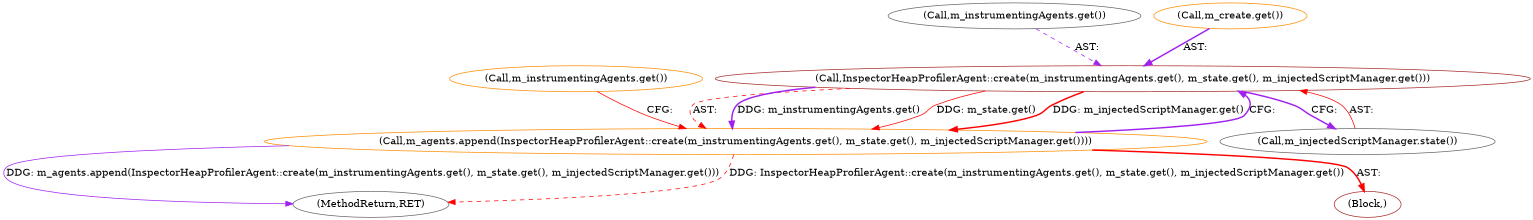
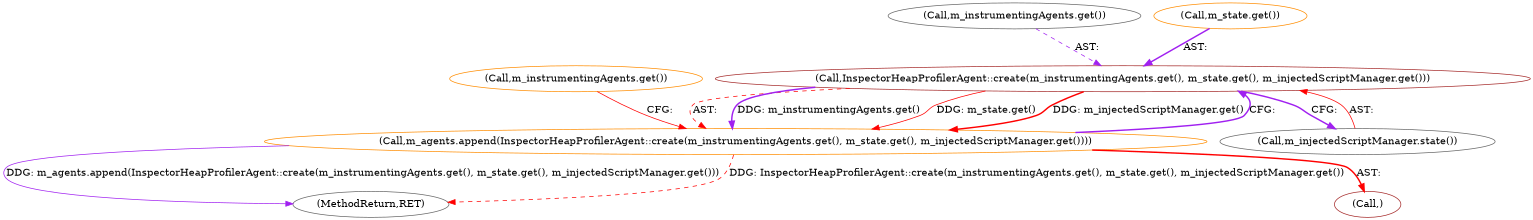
node "(Call,m_create.get())": label "(Call,m_create.get())" -> "(Call,m_state.get())"
node "(Block,)": label "(Block,)" -> "(Call,)"
